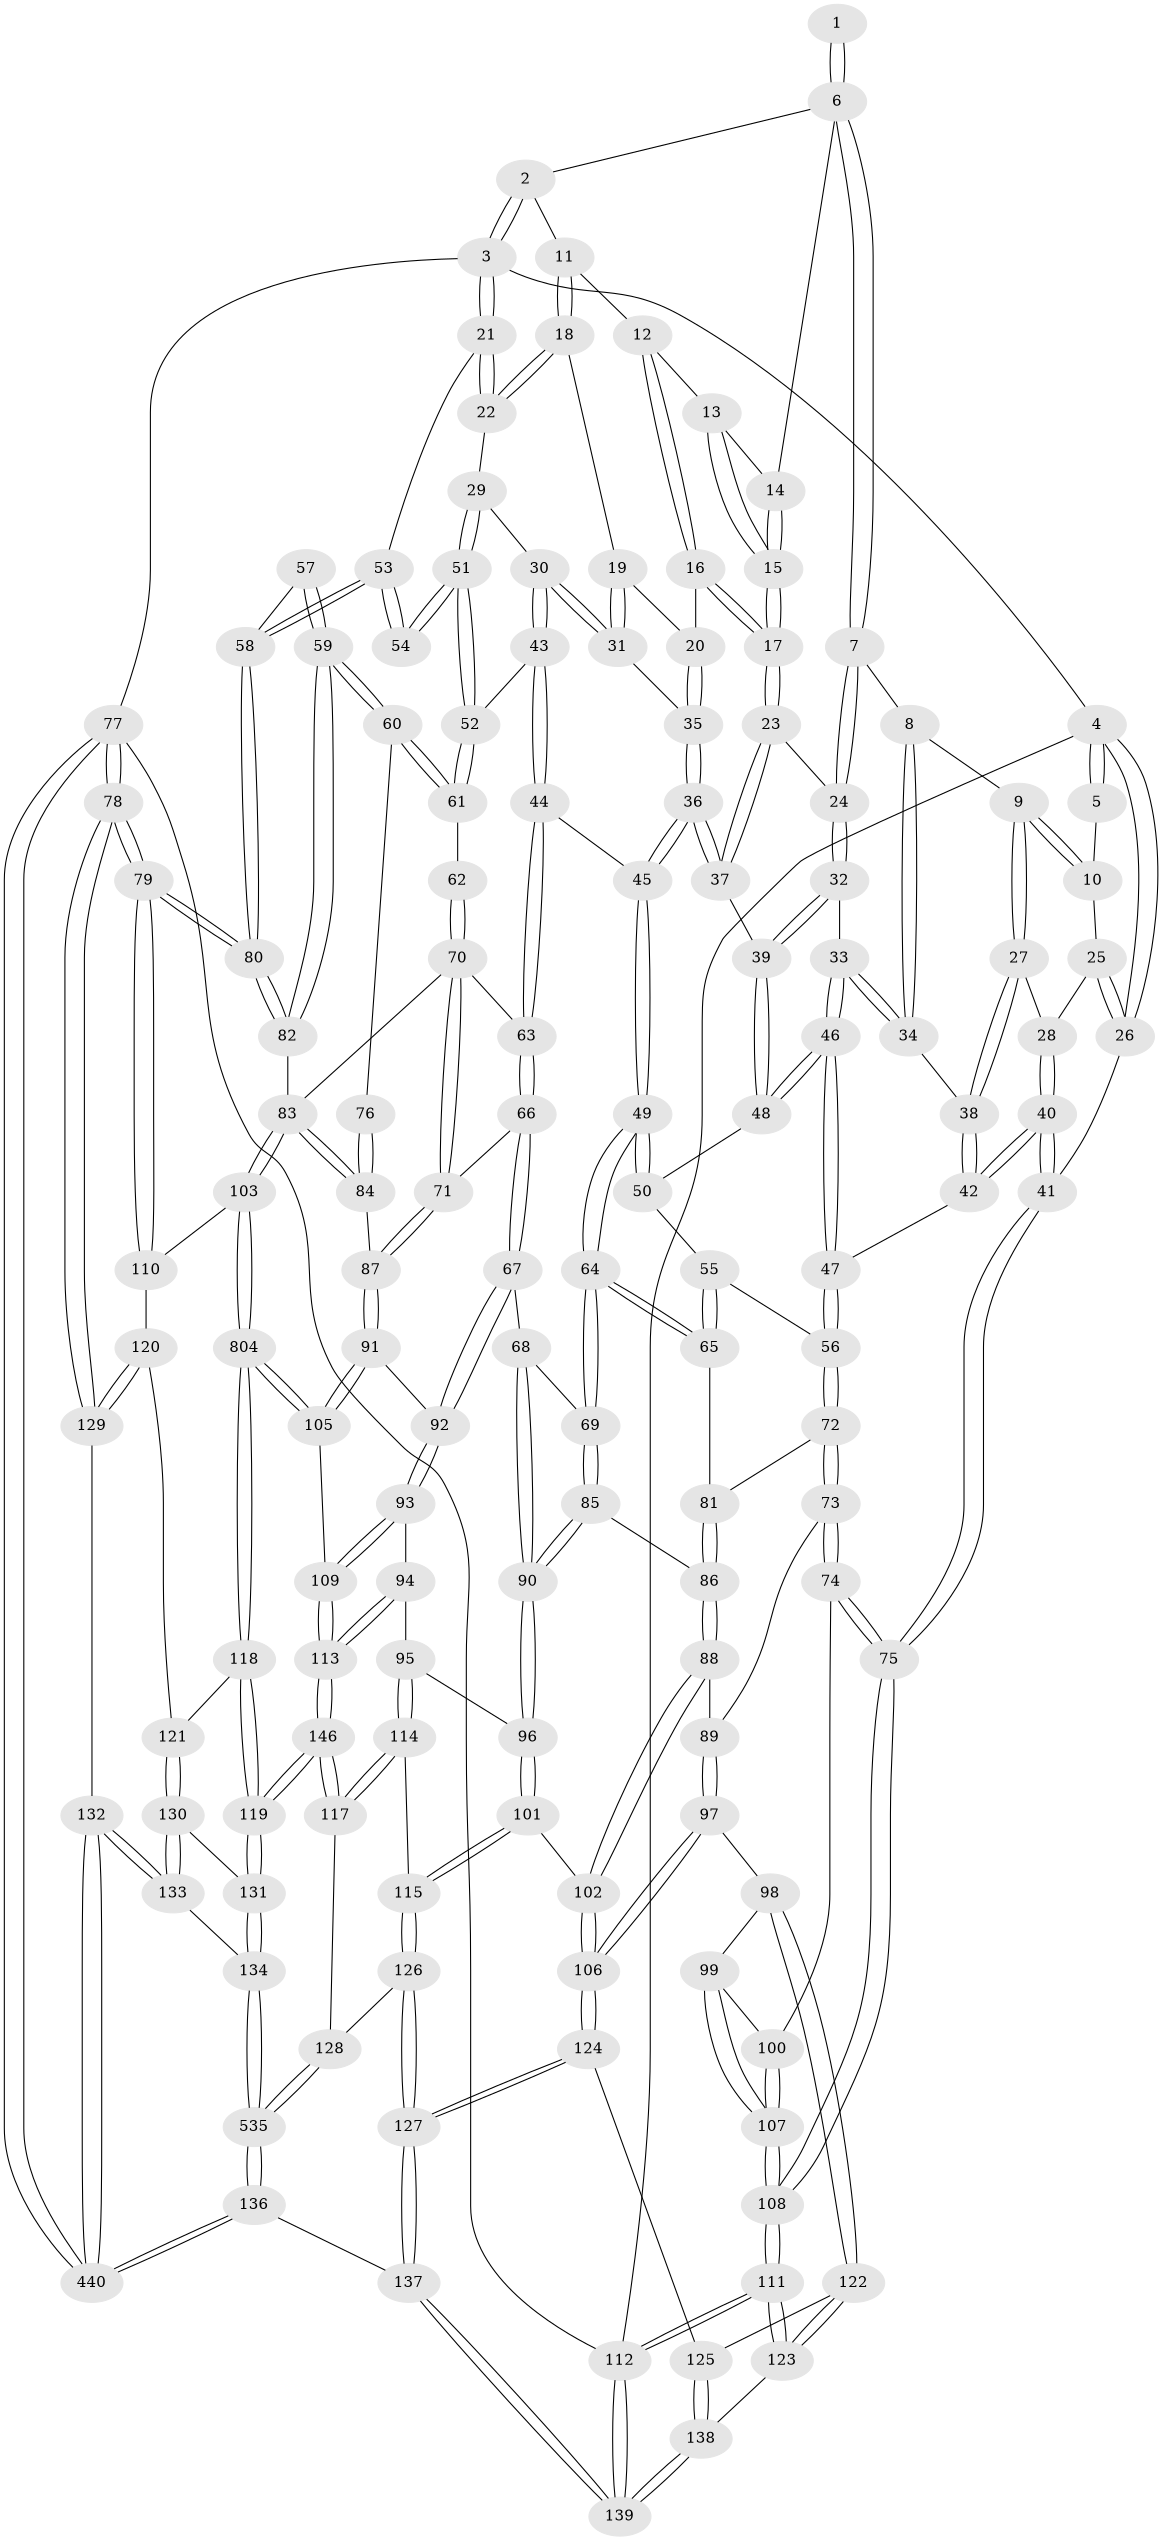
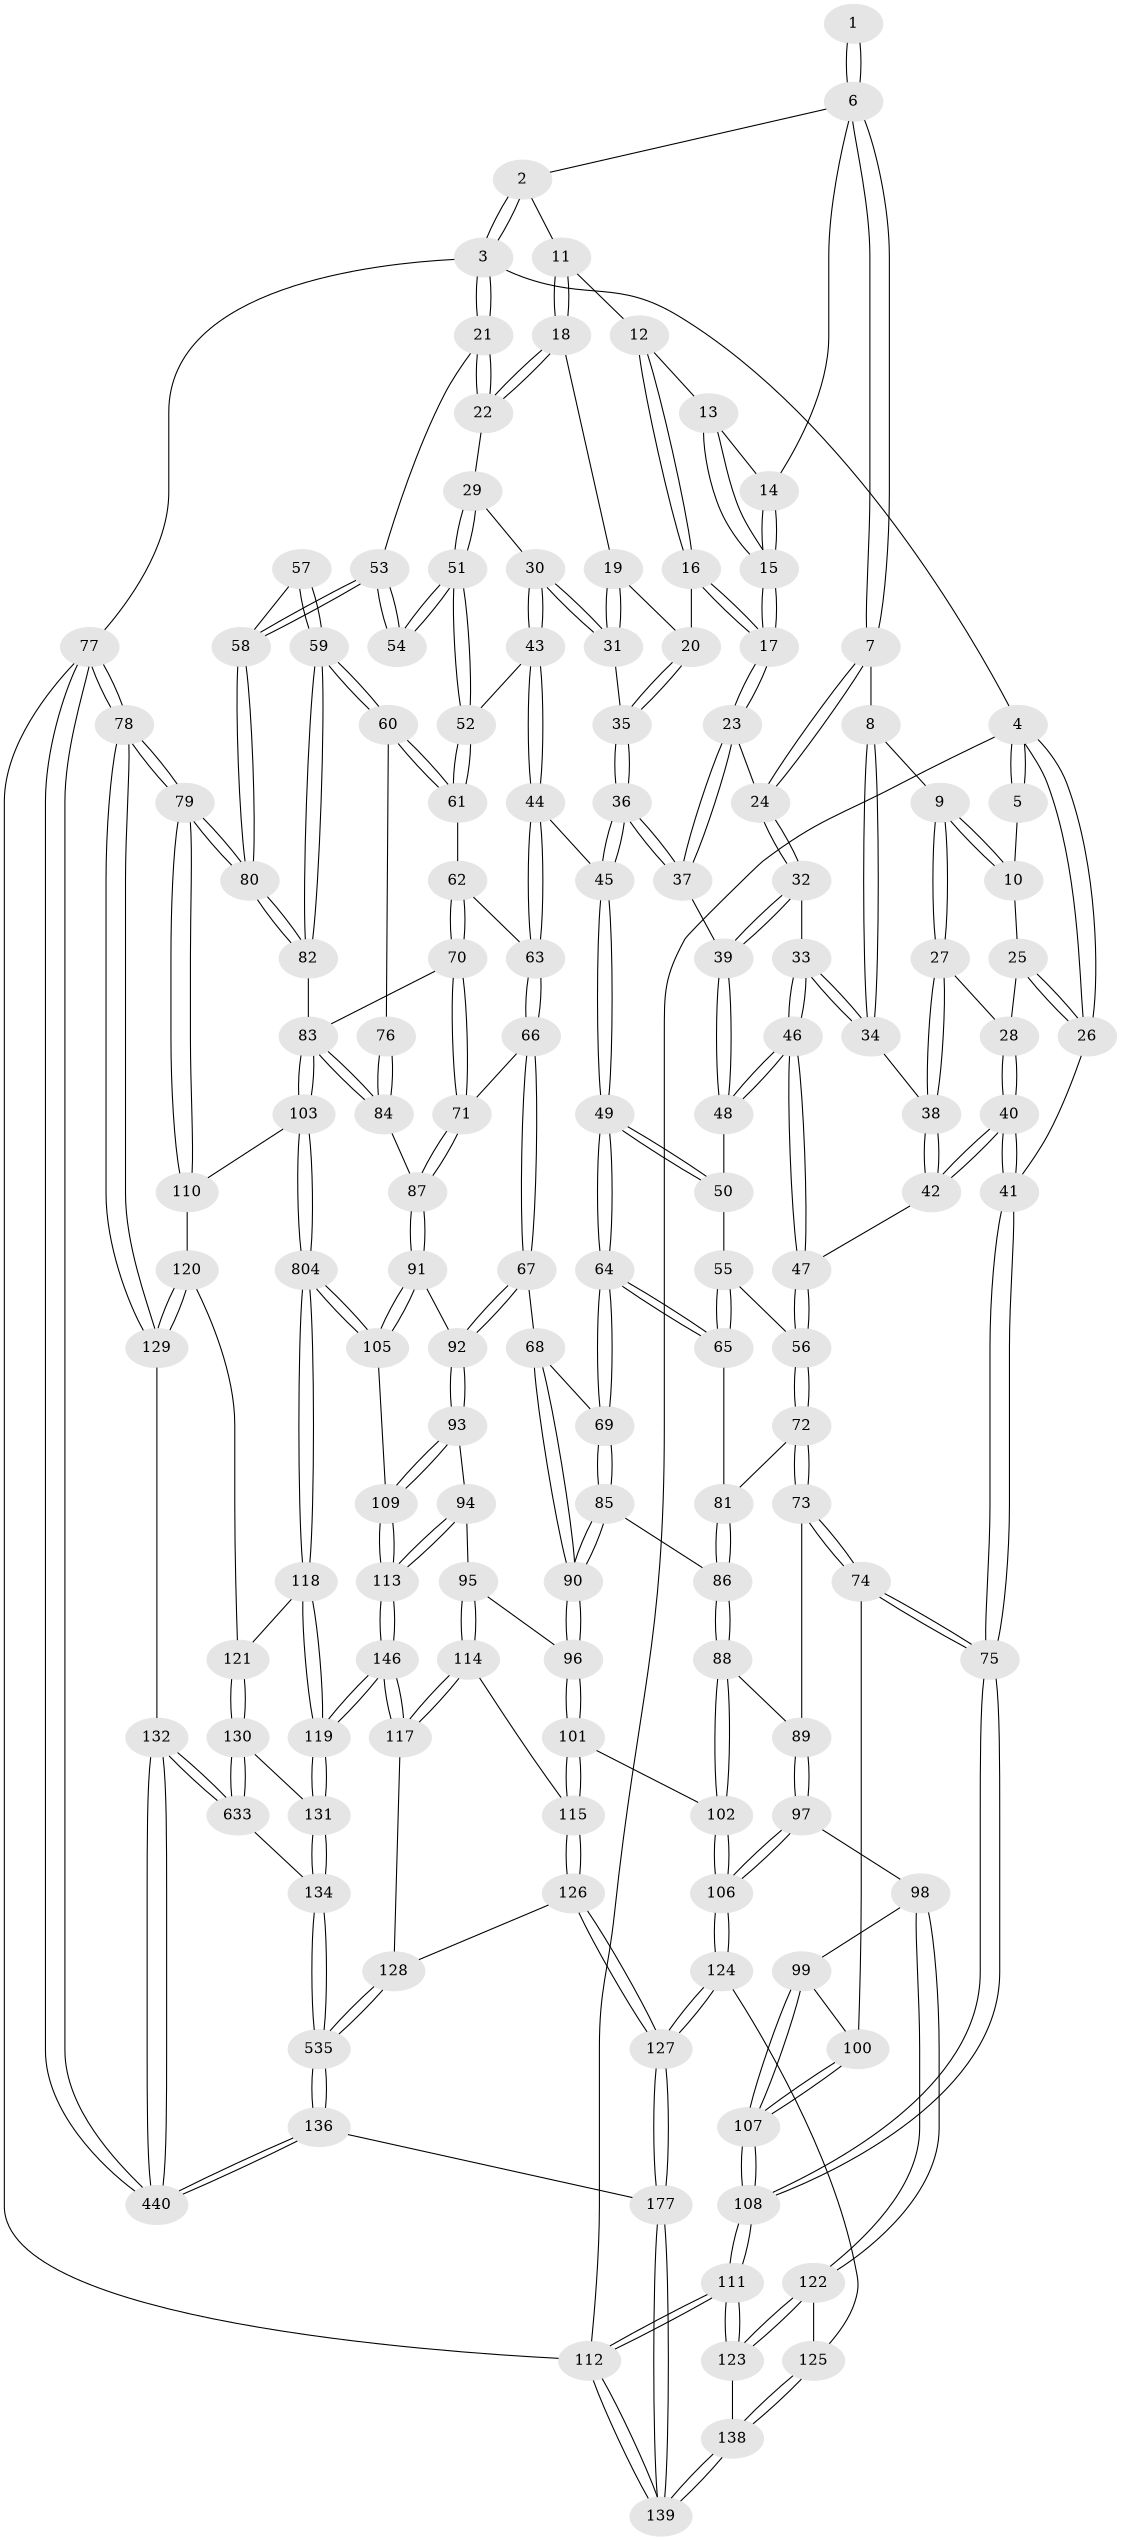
edge "70" -- "63": now "62" -- "63"
node "133": label "133" -> "633"
node "137": label "137" -> "177"
